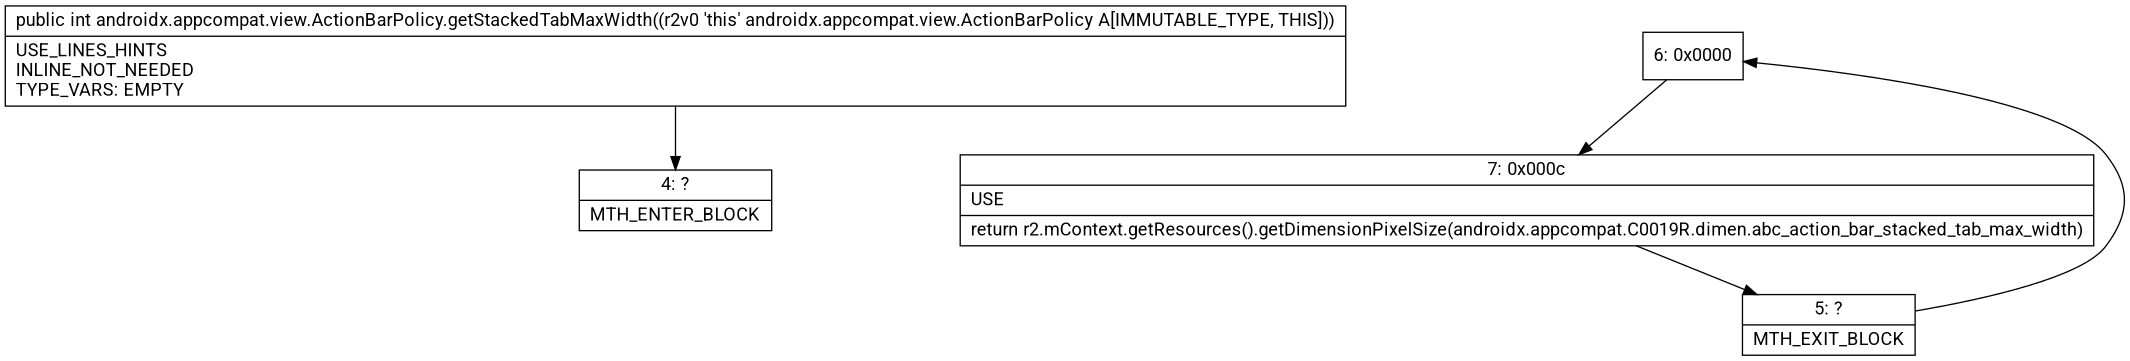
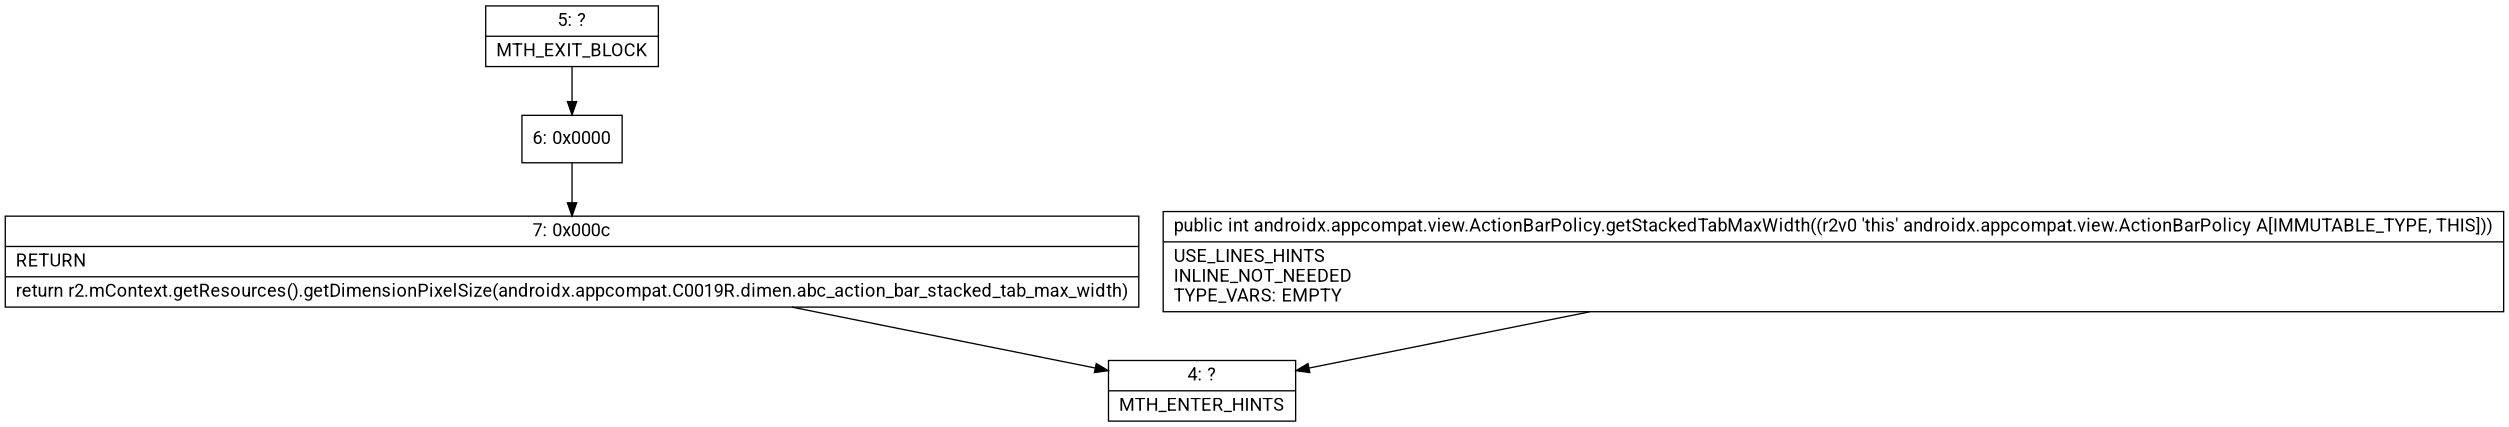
node "7: 0x000c": text "USE" -> "RETURN"
node "4: ?": text "MTH_ENTER_BLOCK" -> "MTH_ENTER_HINTS"
edge "7: 0x000c" -> "5: ?": now "7: 0x000c" -> "4: ?"
